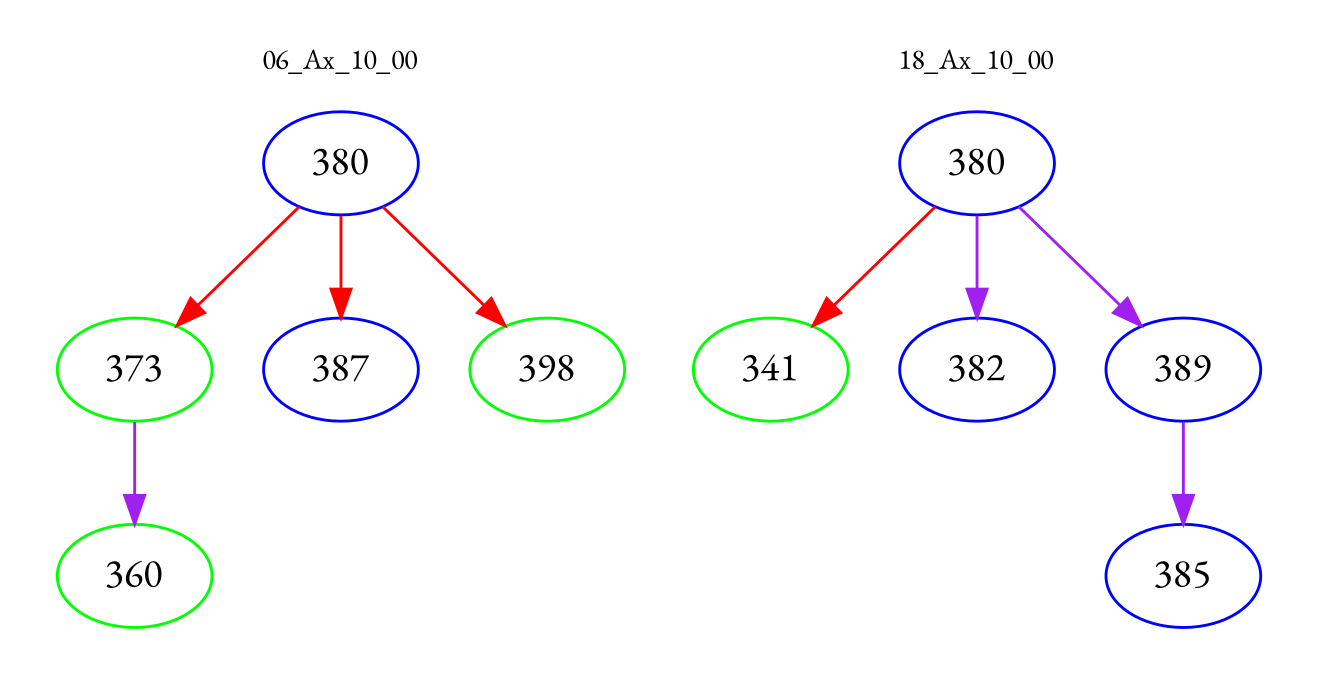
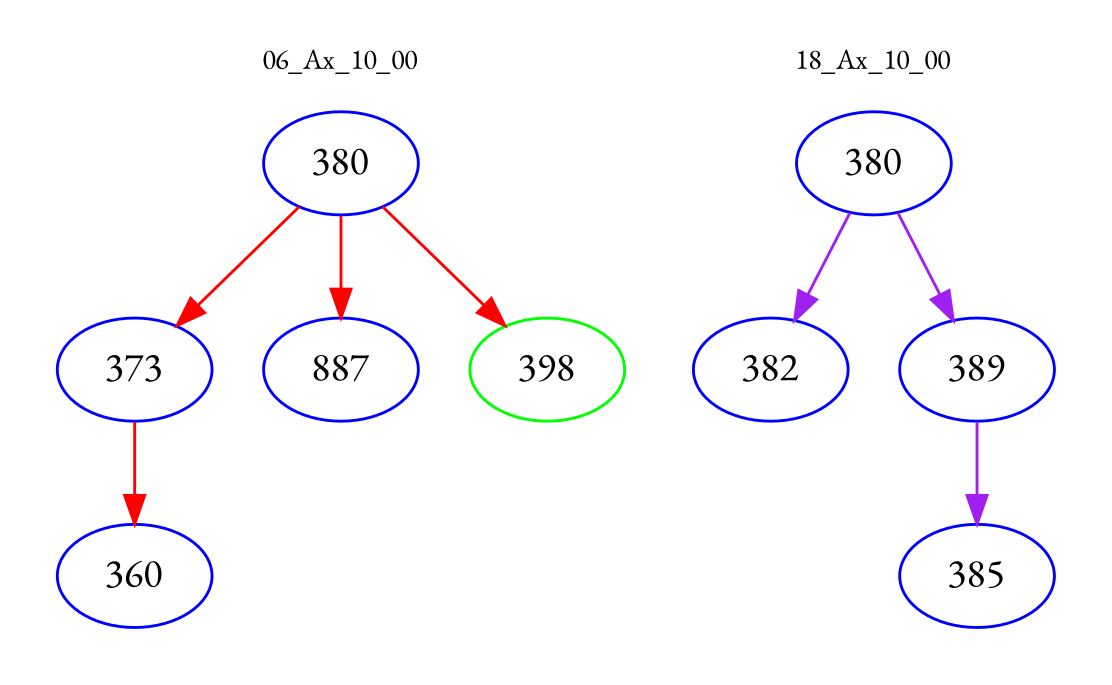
node "373": color green -> blue
node "387": label "387" -> "887"
node "341": removed
edge "373" -> "360": color purple -> red
node "360": color green -> blue
